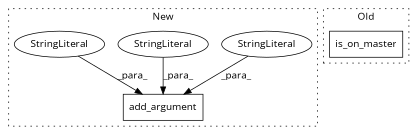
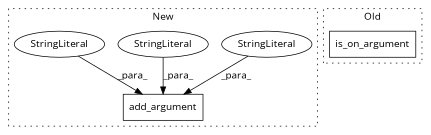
node "is_on_master": label "is_on_master" -> "is_on_argument"
